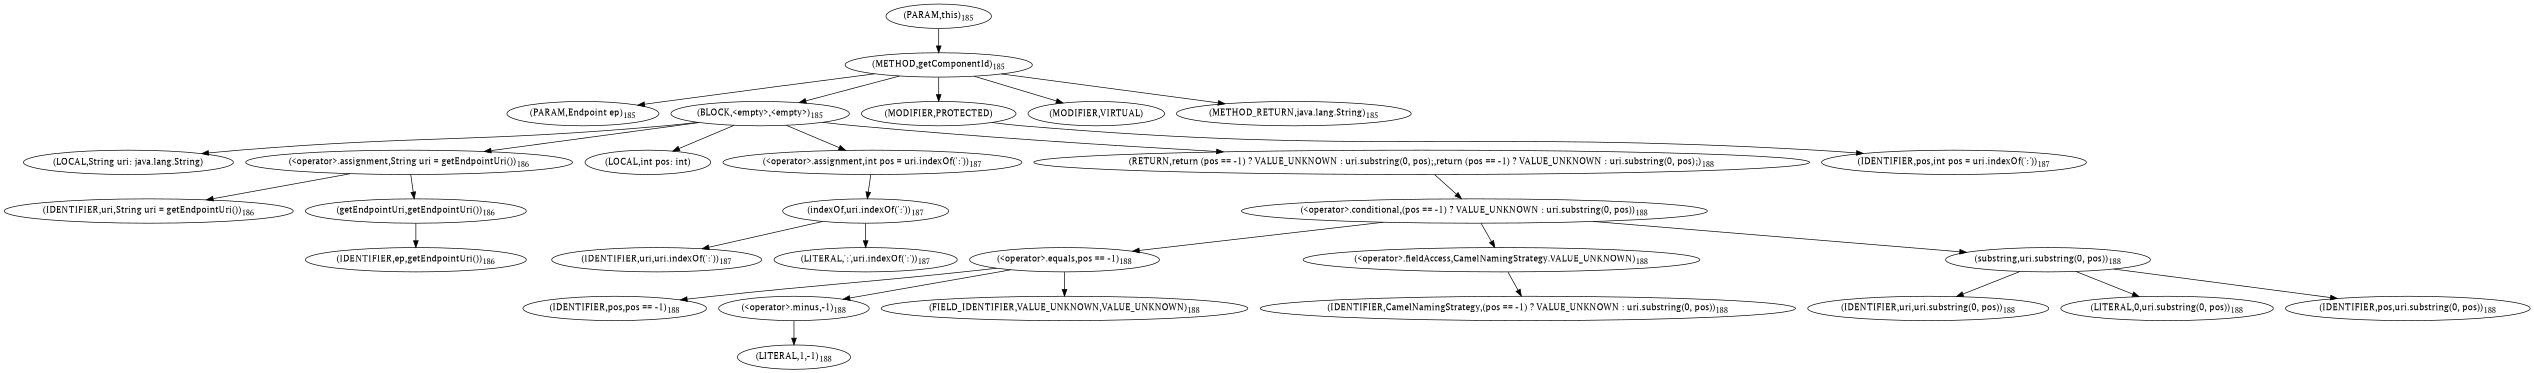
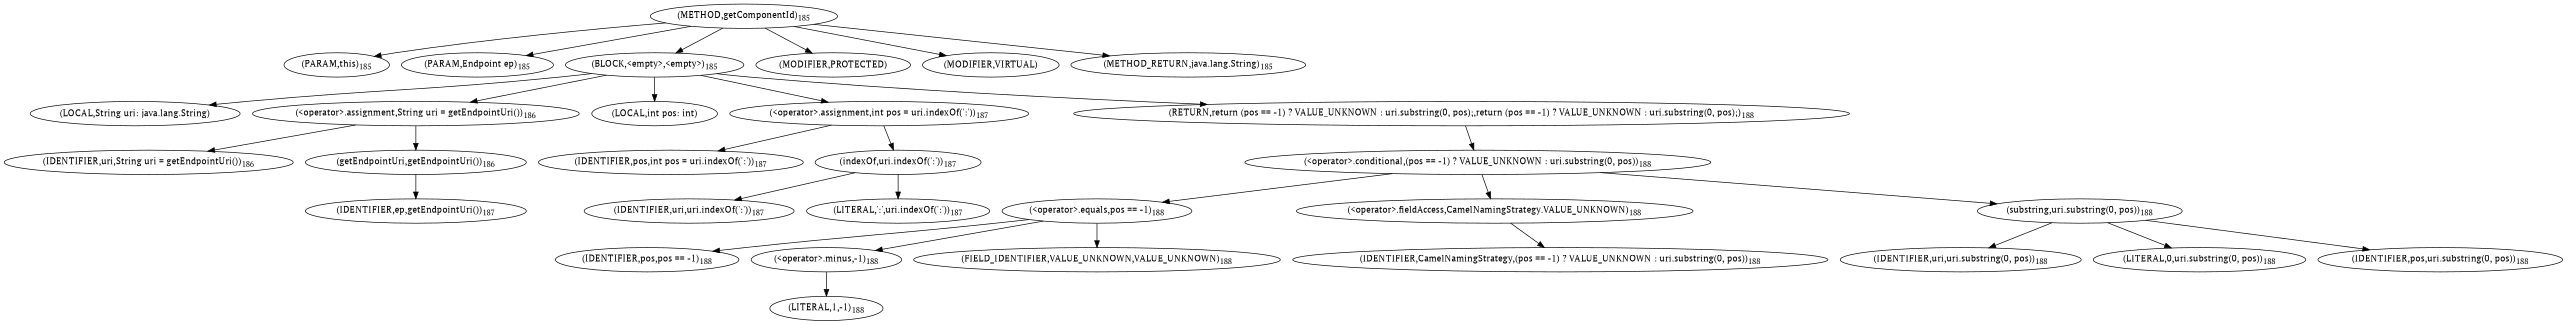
edge "(PARAM,this)" -> "(METHOD,getComponentId)": reversed
edge "(MODIFIER,PROTECTED)" -> "(IDENTIFIER,pos,int pos = uri.indexOf(':'))": now "(<operator>.assignment,int pos = uri.indexOf(':'))" -> "(IDENTIFIER,pos,int pos = uri.indexOf(':'))"
node "(IDENTIFIER,ep,getEndpointUri())": text "186" -> "187"
